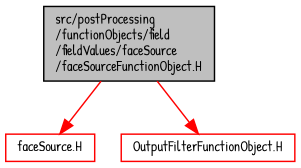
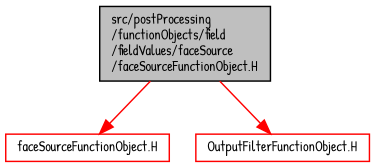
node "faceSource.H": label "faceSource.H" -> "faceSourceFunctionObject.H"
